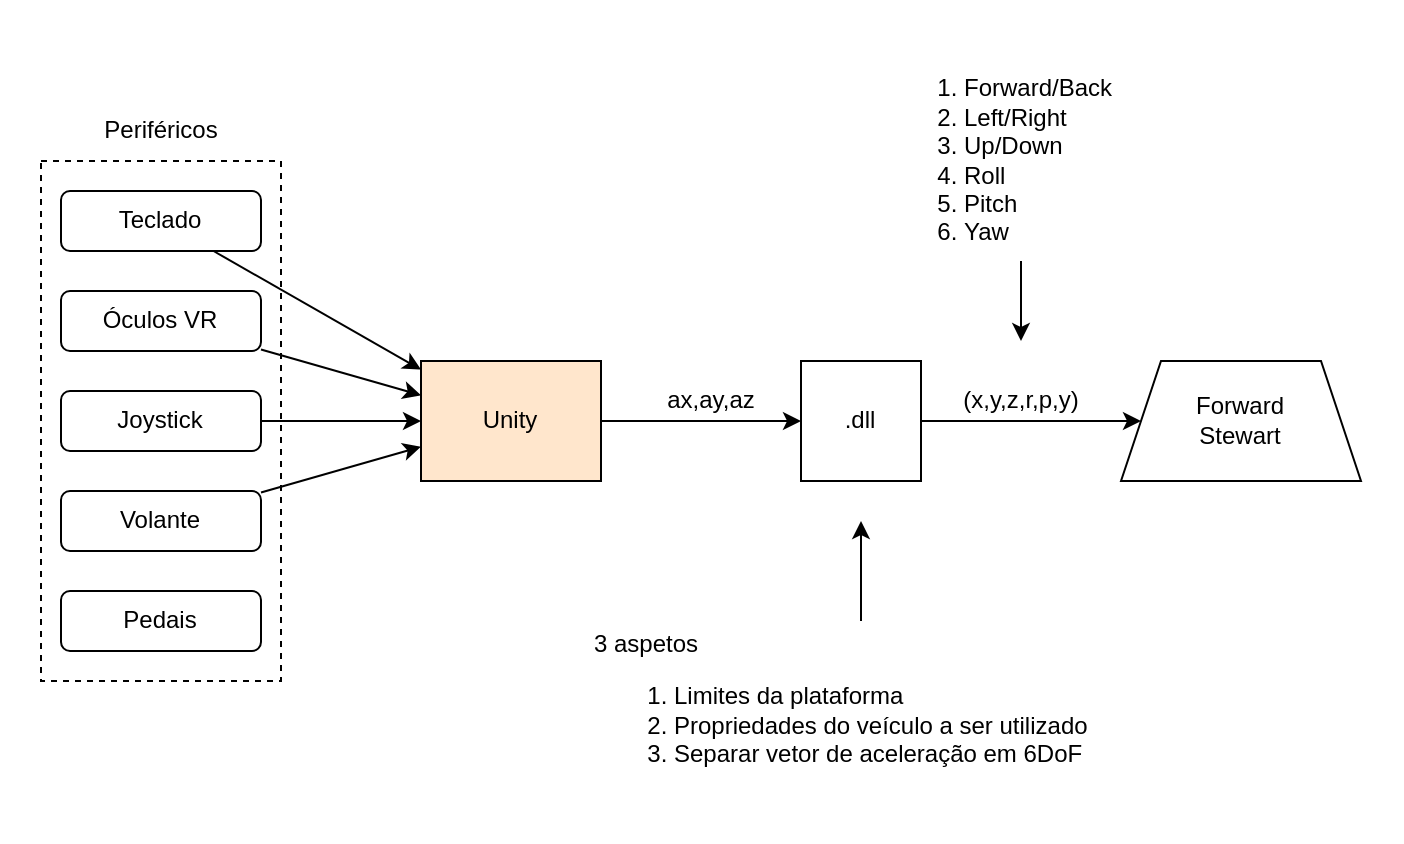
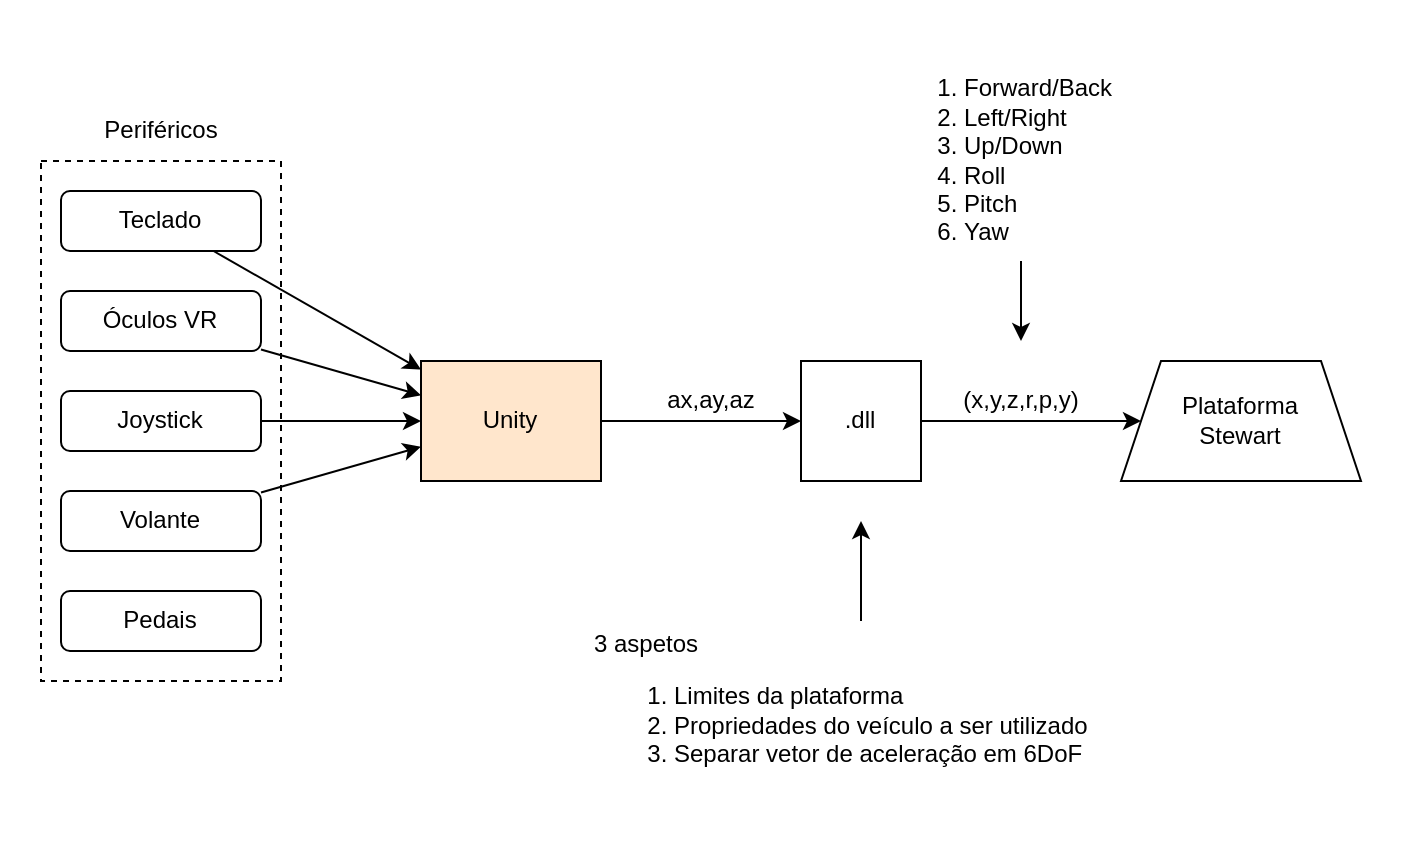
node "Forward Stewart": label "Forward Stewart" -> "Plataforma Stewart"
